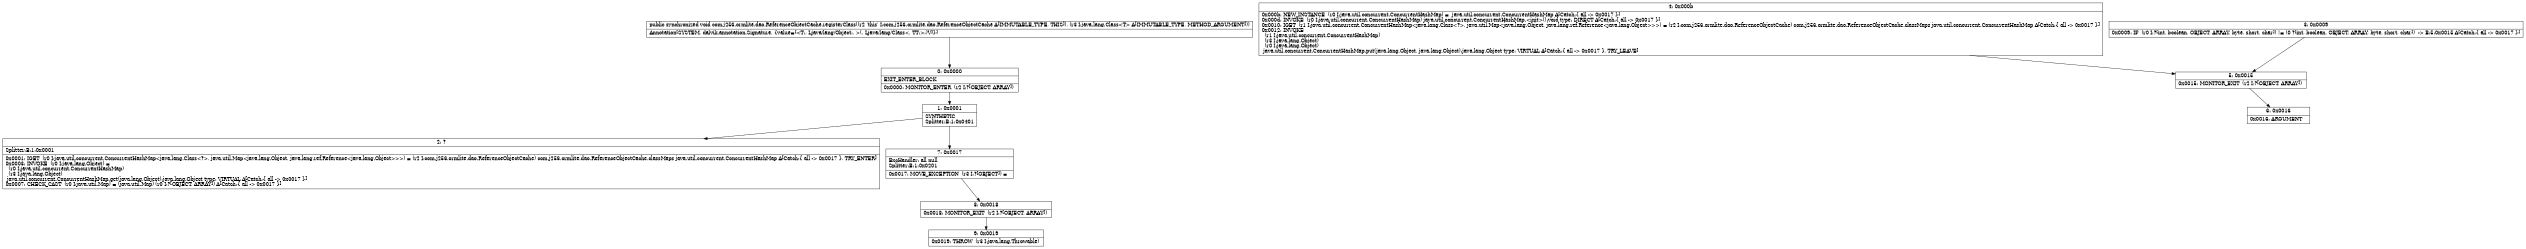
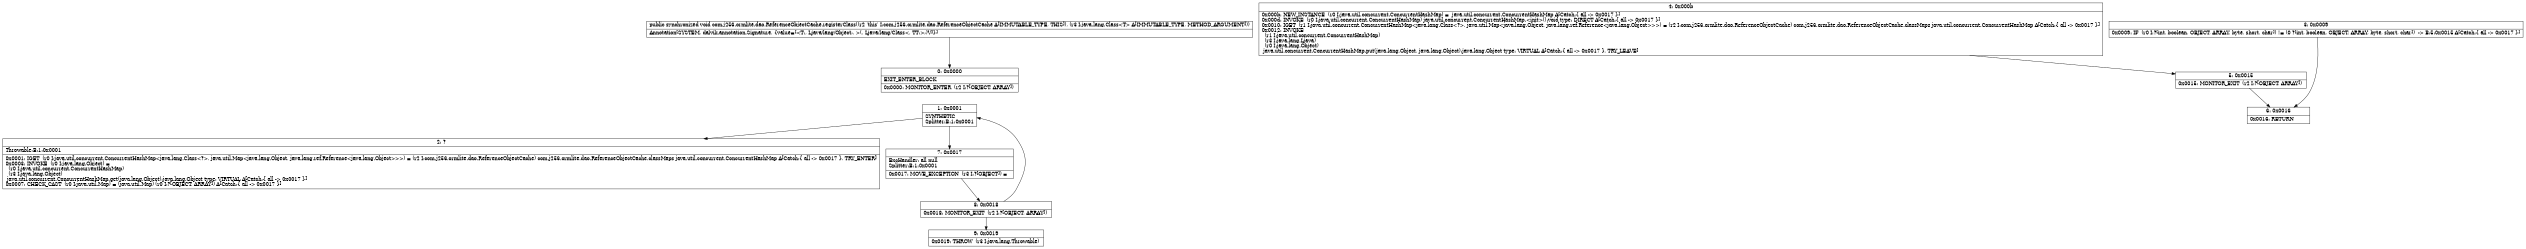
node "4: 0x000b": text "(r3 I:java.lang.Object)" -> "(r3 I:java.lang.Ljava)"
edge "3: 0x0009" -> "5: 0x0015": now "3: 0x0009" -> "6: 0x0016"
edge "0: 0x0000" -> "1: 0x0001": now "8: 0x0018" -> "1: 0x0001"
node "6: 0x0016": text "0x0016: ARGUMENT" -> "0x0016: RETURN"
node "1: 0x0001": text "Splitter:B:1:0x0401" -> "Splitter:B:1:0x0001"
node "2: ?": text "Splitter:B:1:0x0001" -> "Throwable:B:1:0x0001"
node "7: 0x0017": text "Splitter:B:1:0x0201" -> "Splitter:B:1:0x0001"
